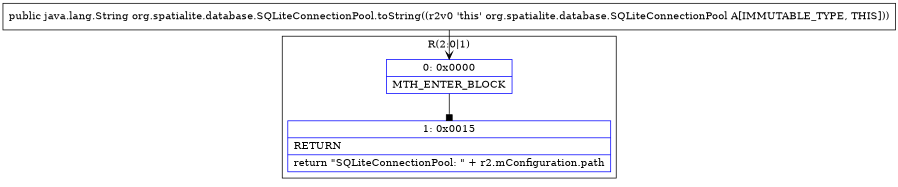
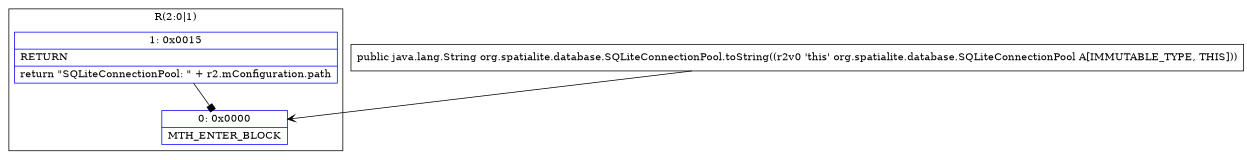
edge "0: 0x0000" -> "1: 0x0015": reversed
